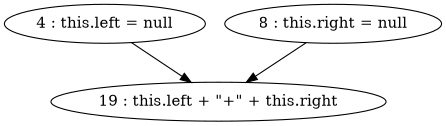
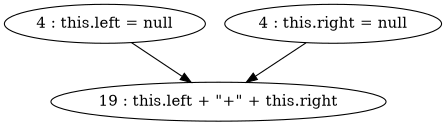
node "8 : this.right = null": label "8 : this.right = null" -> "4 : this.right = null"
